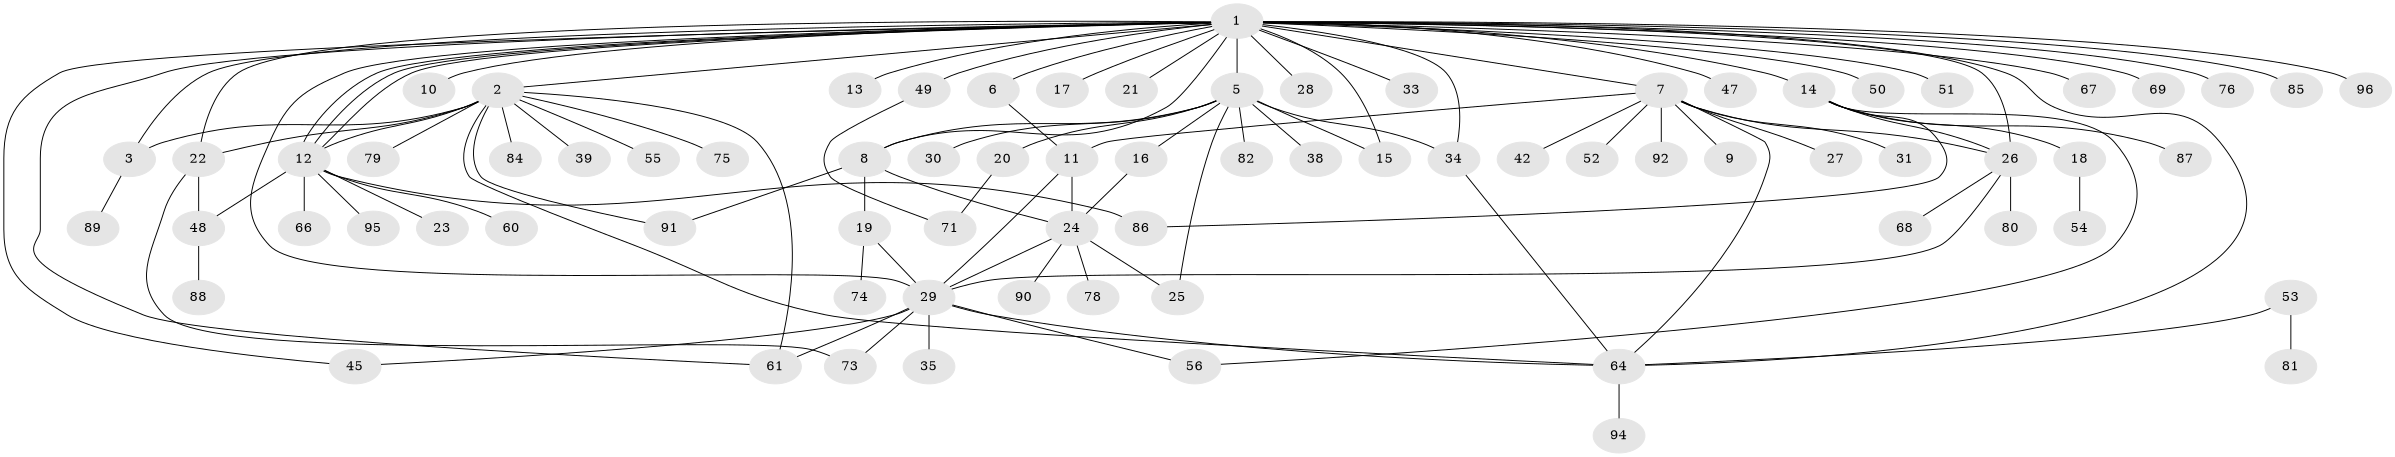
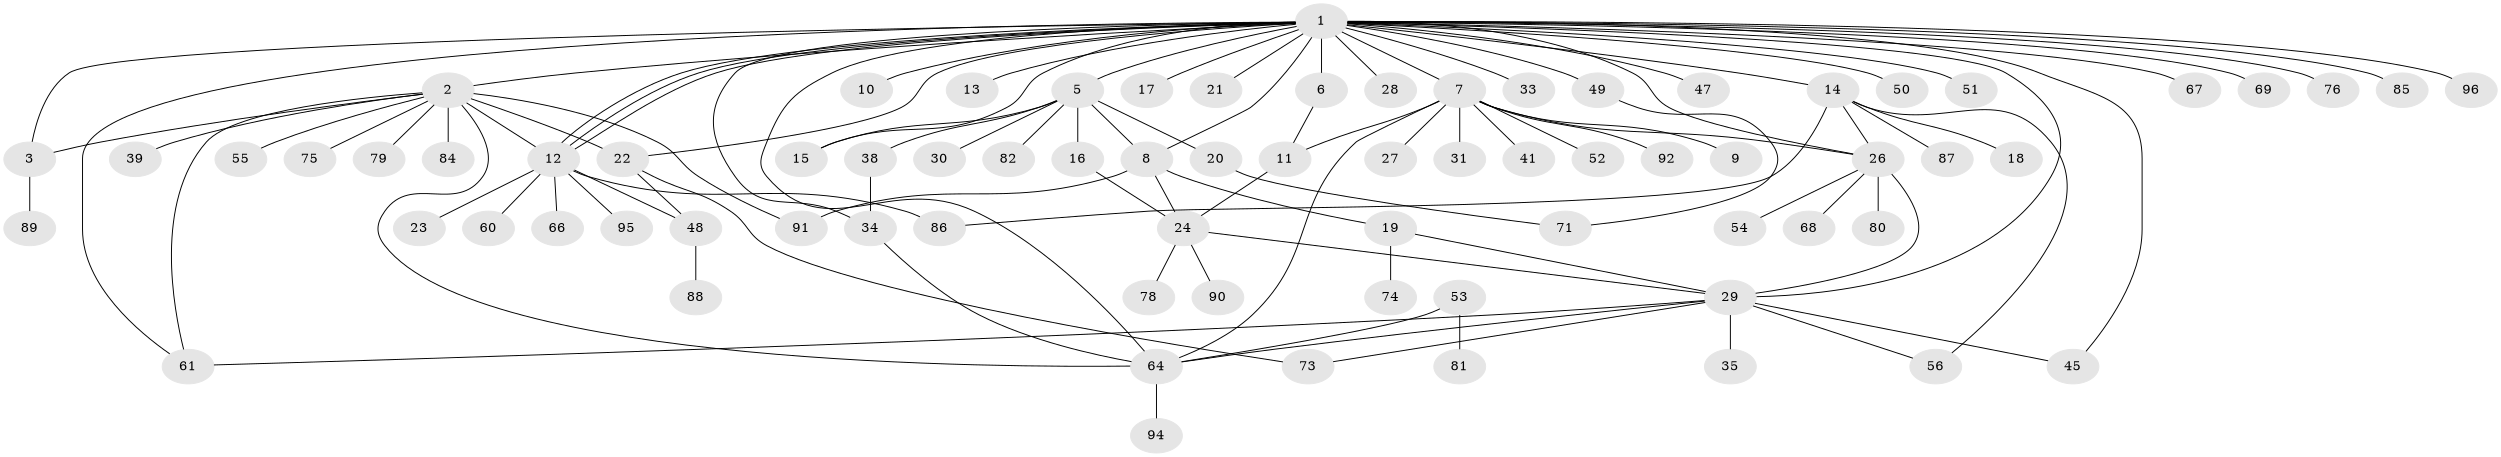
edge "5" -- "34": now "38" -- "34"
node "42": label "42" -> "41"
edge "18" -- "54": now "26" -- "54"
edge "11" -- "29": removed
node "25": removed
